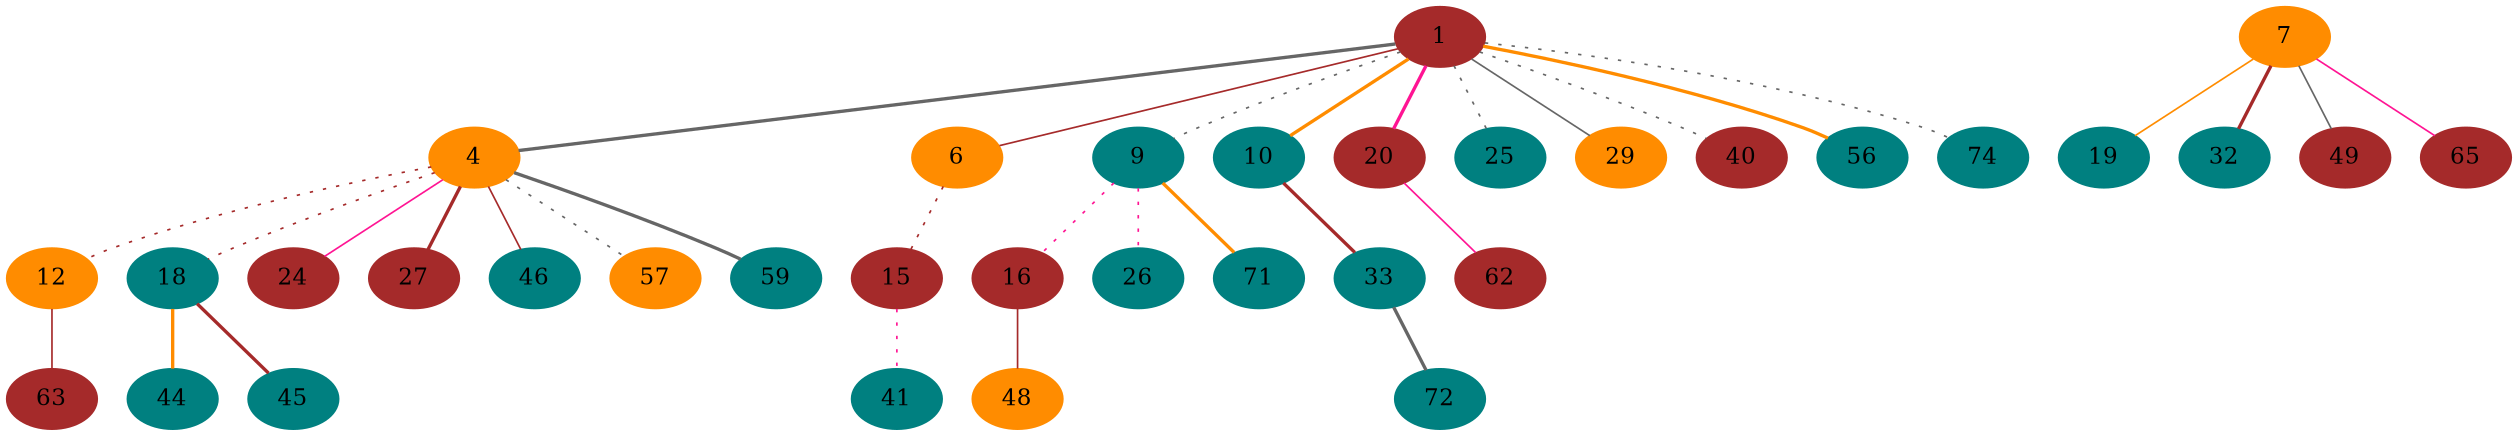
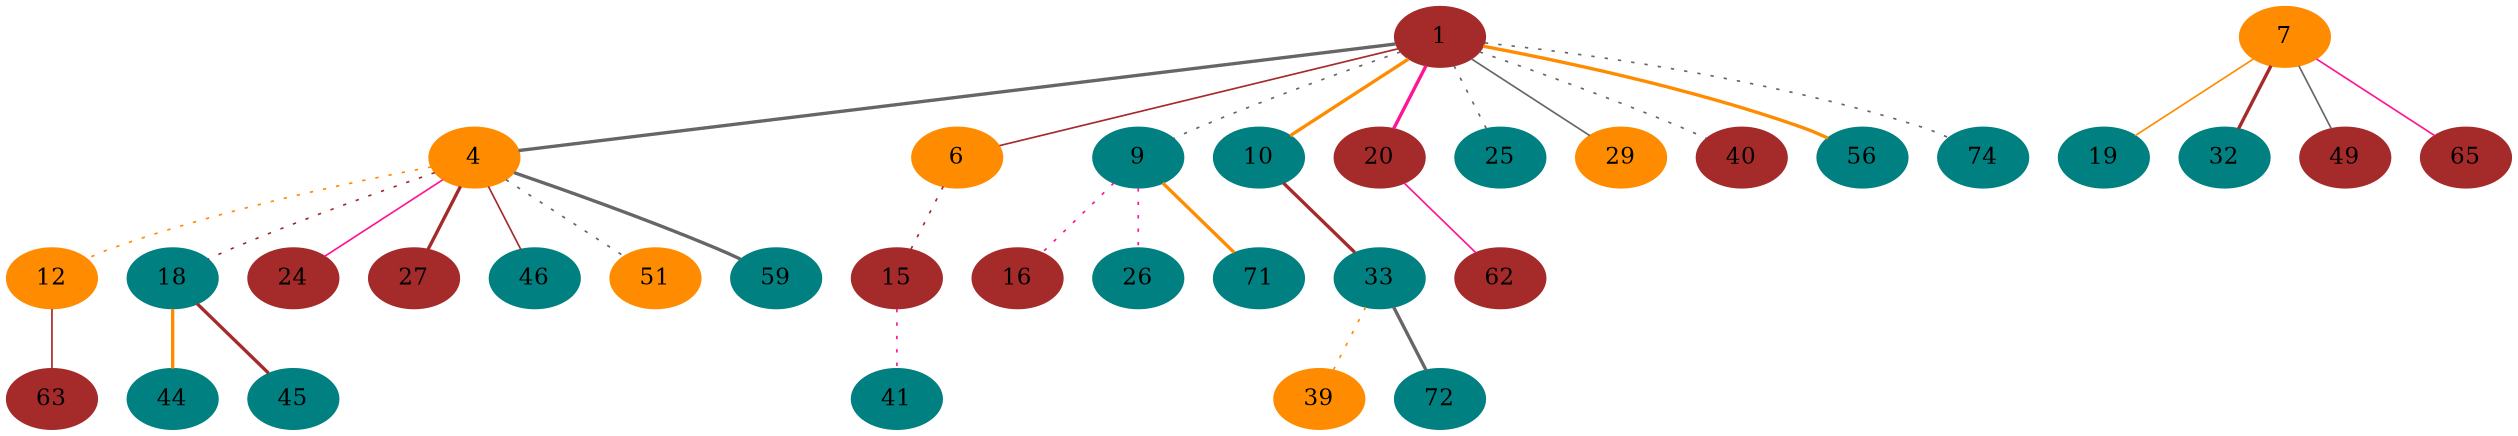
edge "4" -- "12": color brown -> darkorange
node "57": label "57" -> "51"
node "48": removed
node "39": added
